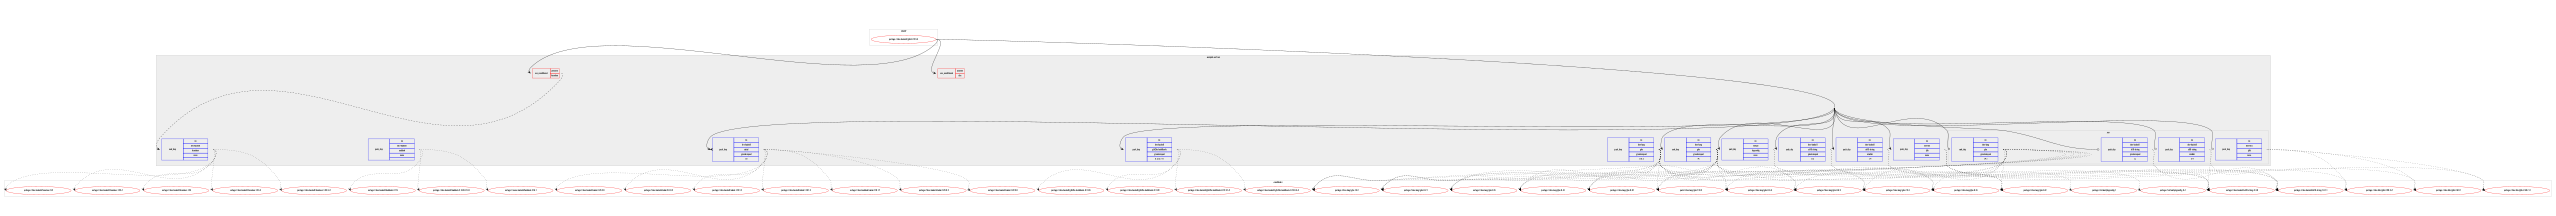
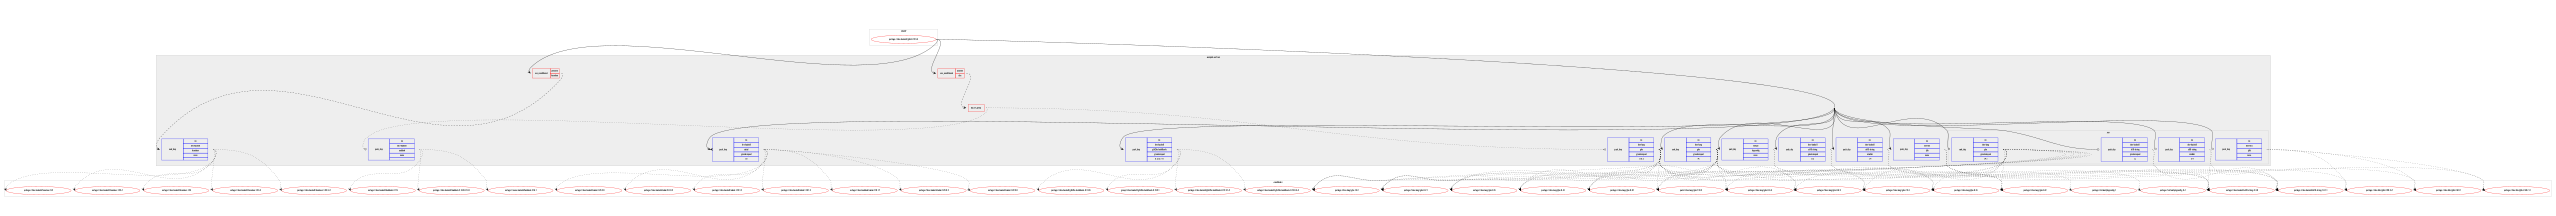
node "any_of_group": added
node "portage://dev-haskell/gtk2hs-buildtools-0.13.5.1": label "portage://dev-haskell/gtk2hs-buildtools-0.13.5.1" -> "group://dev-haskell/gtk2hs-buildtools-0.13.5.1"
